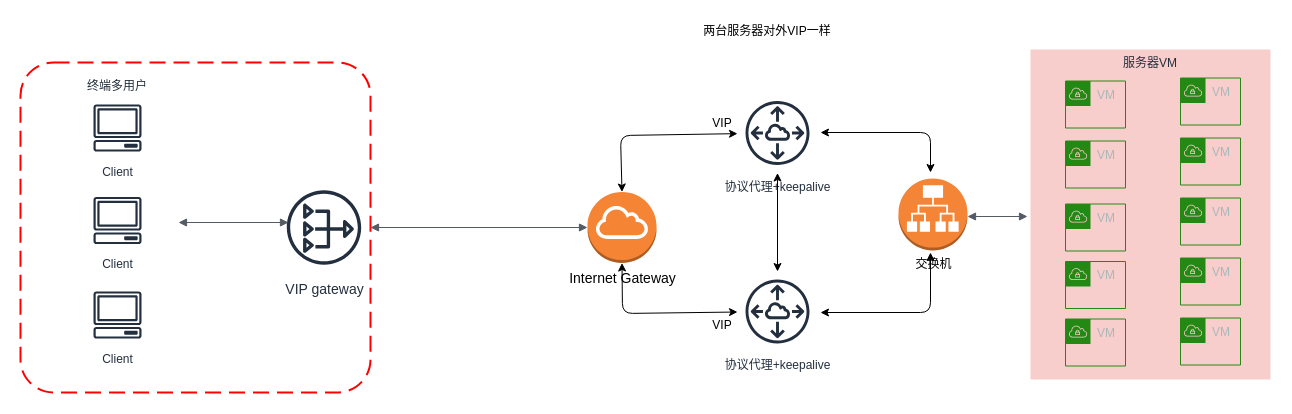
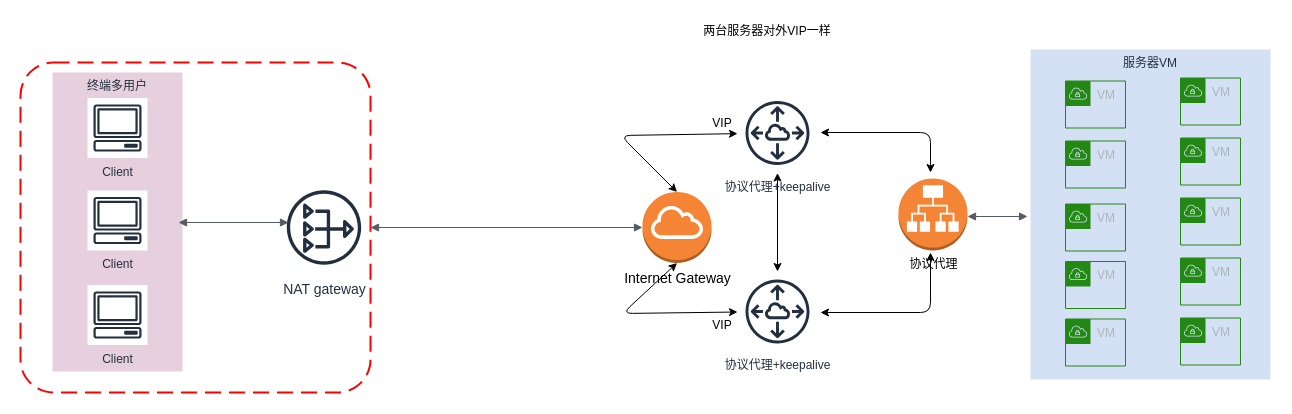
node "终端多用户": fillcolor #ffffff -> #e6d0de
node "服务器VM": fillcolor #f8cecc -> #d4e1f5
node "Internet Gateway": moved (622, 228) -> (677, 228)
node "交换机": label "交换机" -> "协议代理"
node "VIP gateway": label "VIP gateway" -> "NAT gateway"
